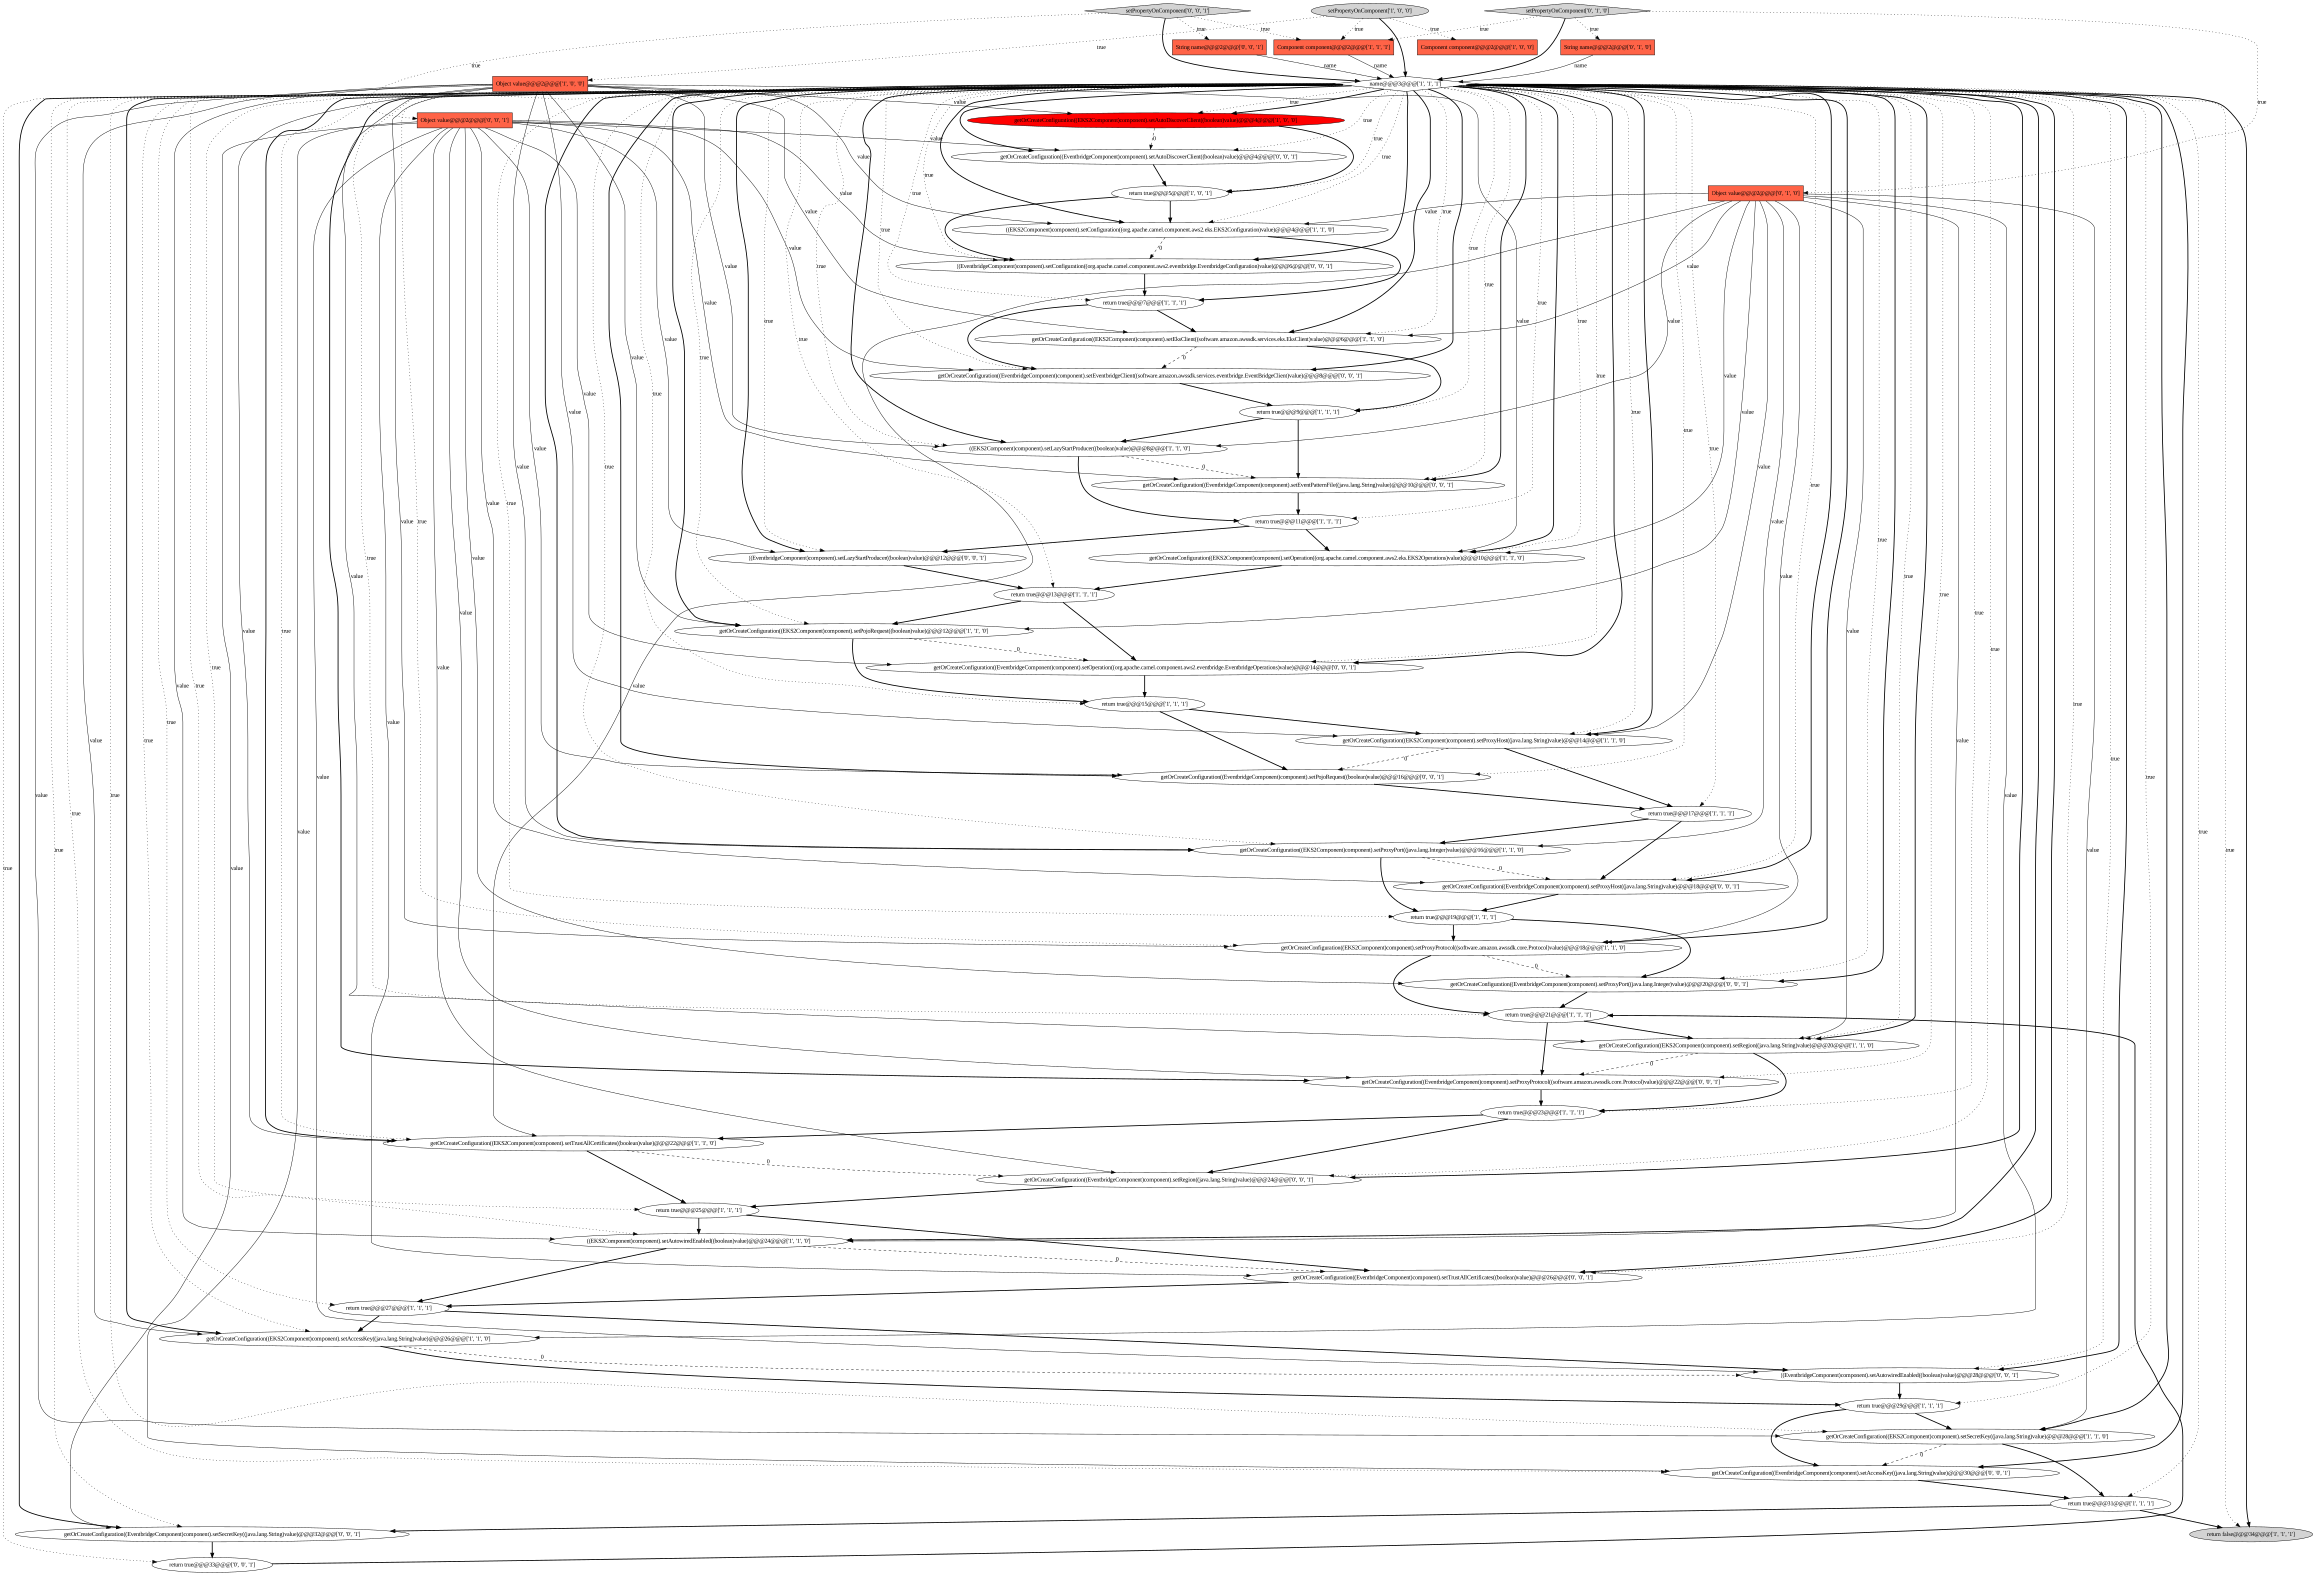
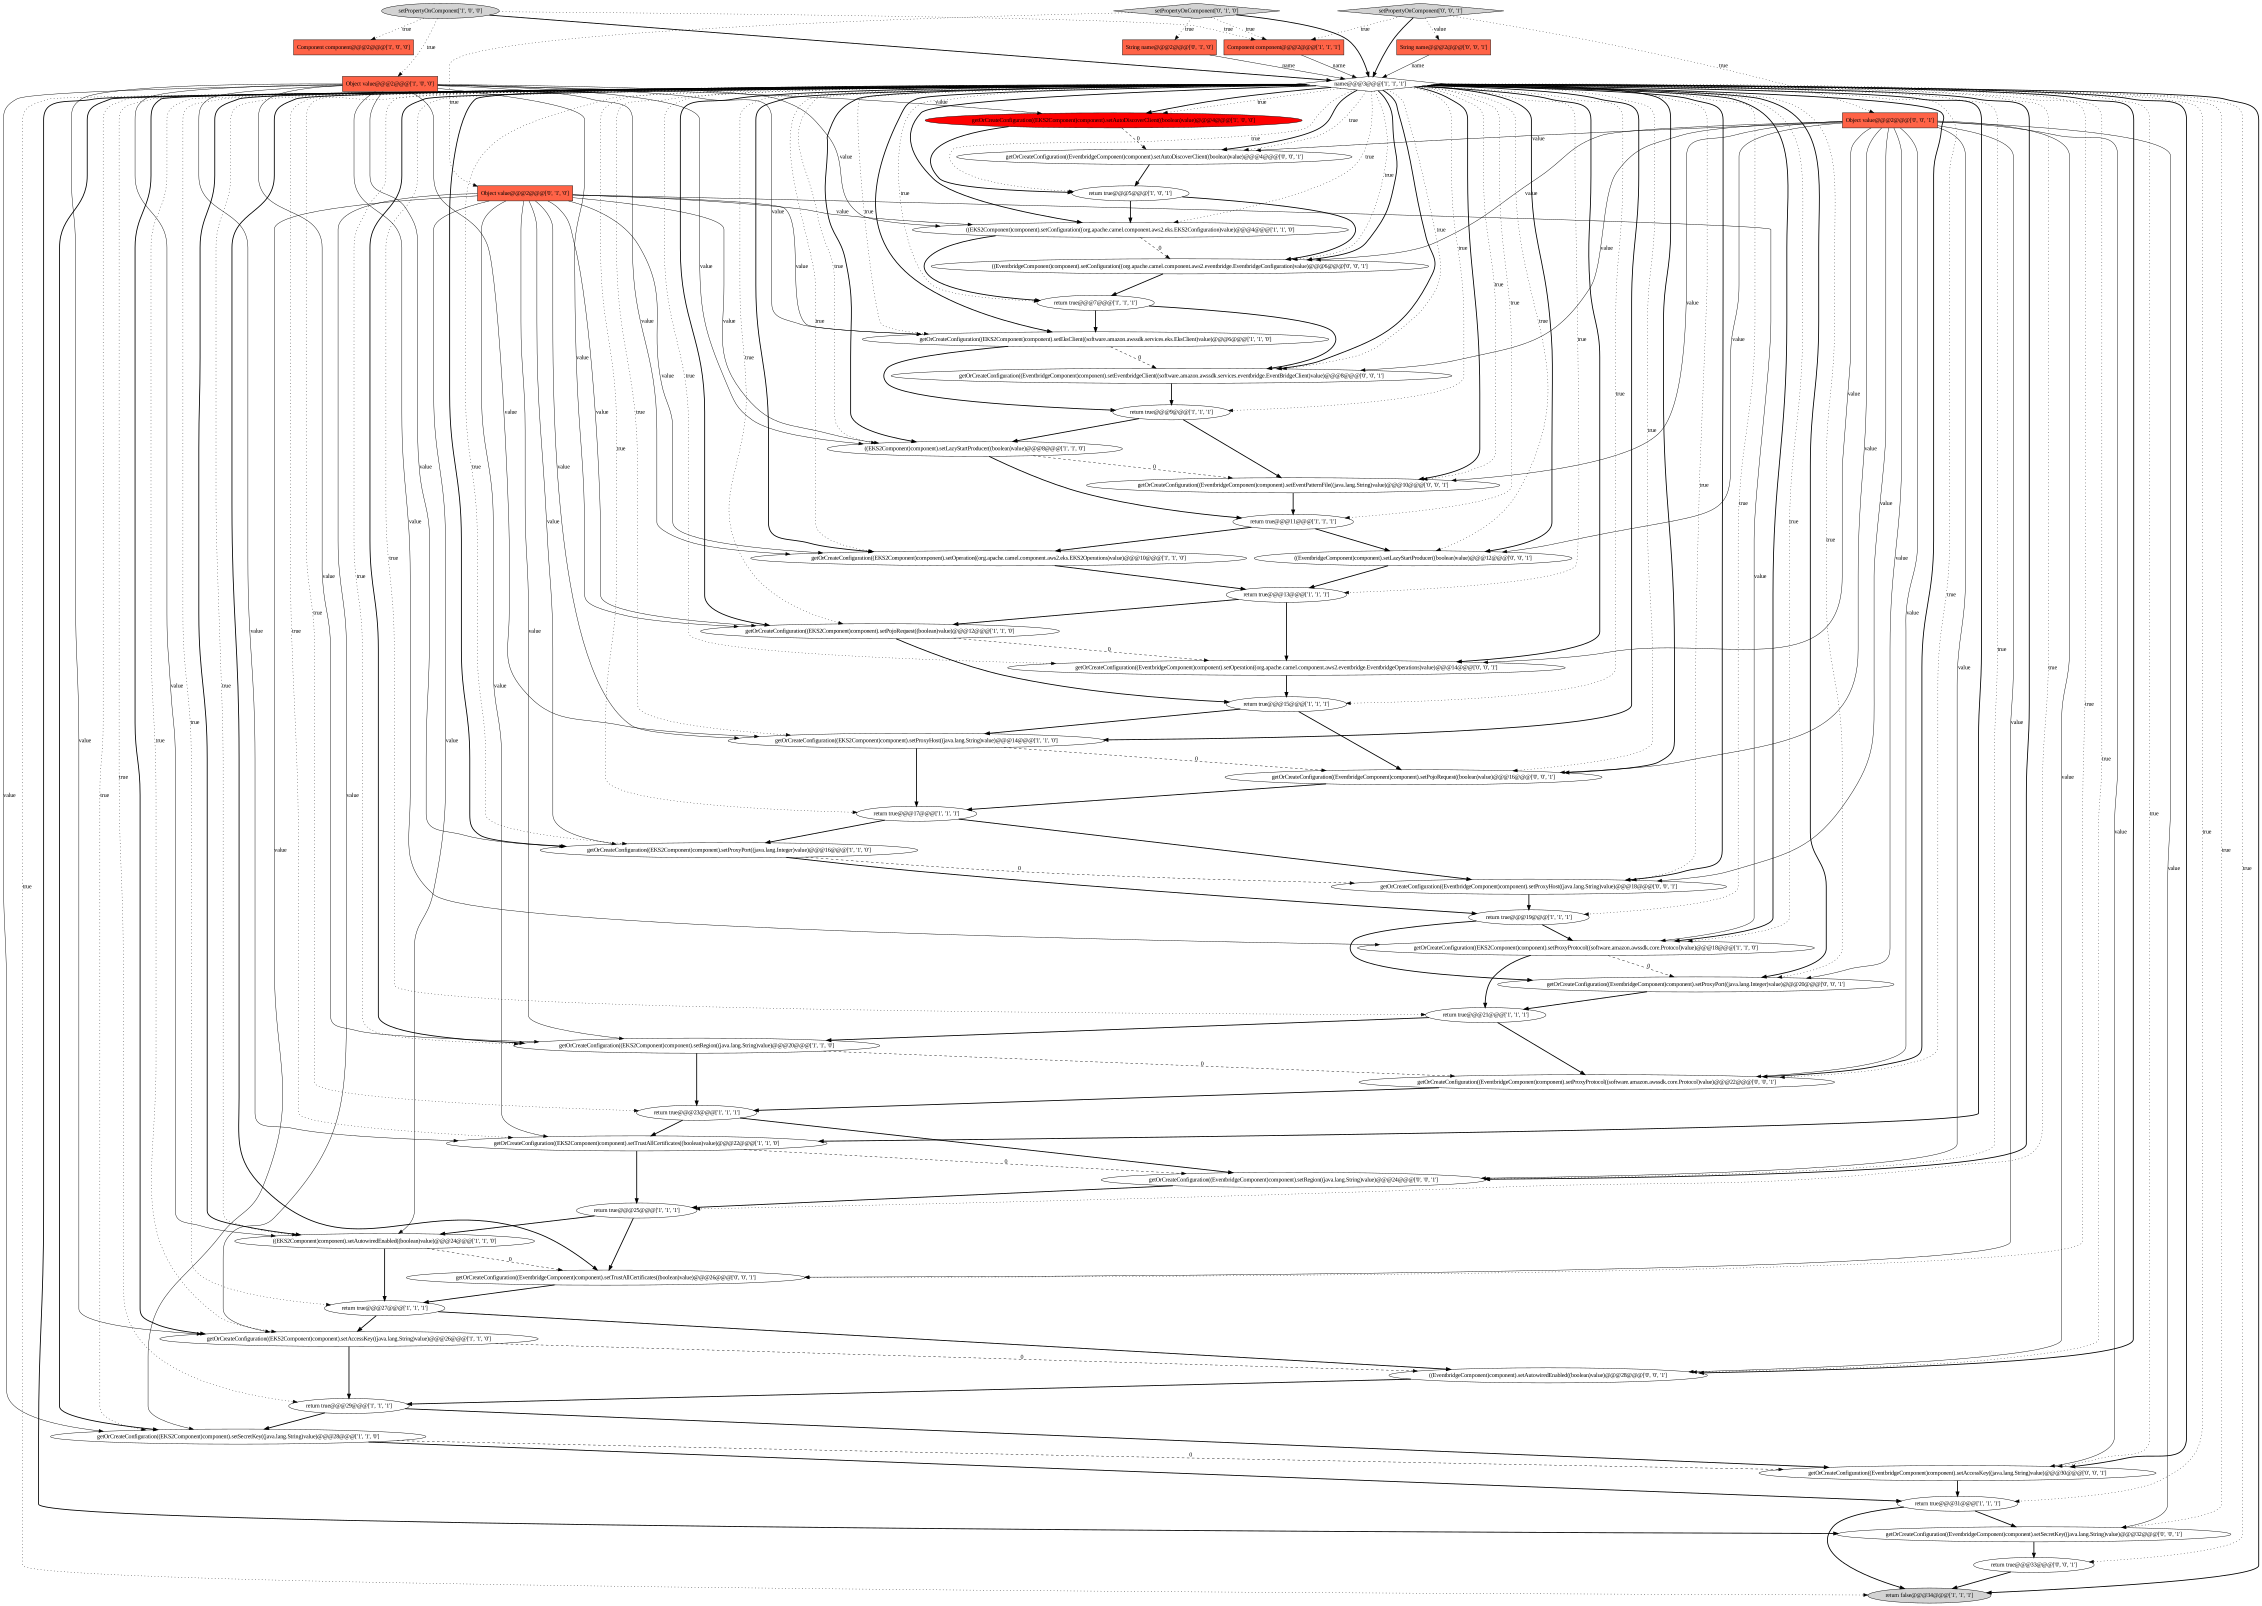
edge "setPropertyOnComponent['0', '0', '1']" -> "String name@@@2@@@['0', '0', '1']": label "true" -> "value"
edge "return true@@@33@@@['0', '0', '1']" -> "return true@@@21@@@['1', '1', '1']": now "return true@@@33@@@['0', '0', '1']" -> "return false@@@34@@@['1', '1', '1']"
